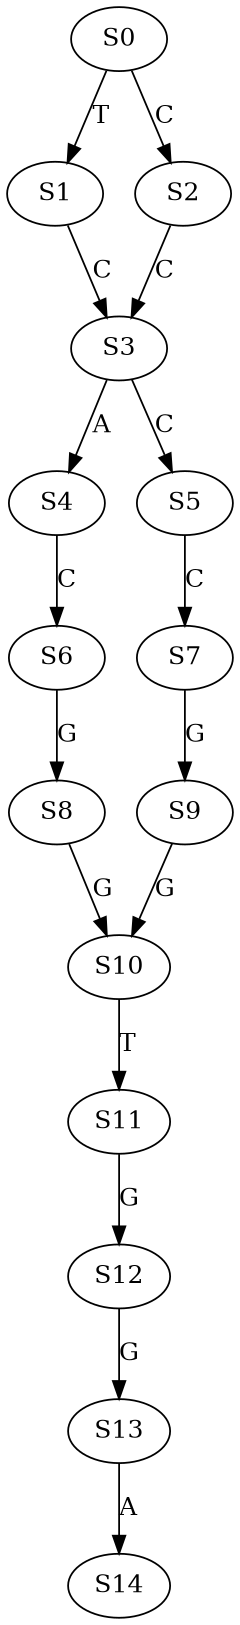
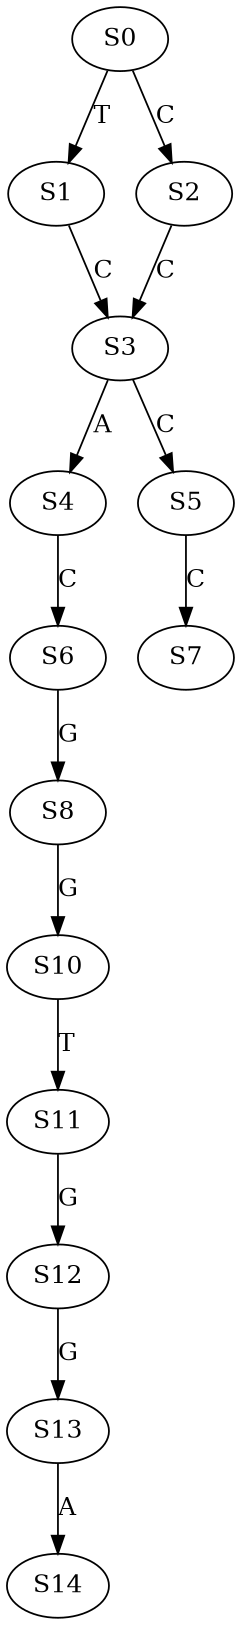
node "S9": removed
